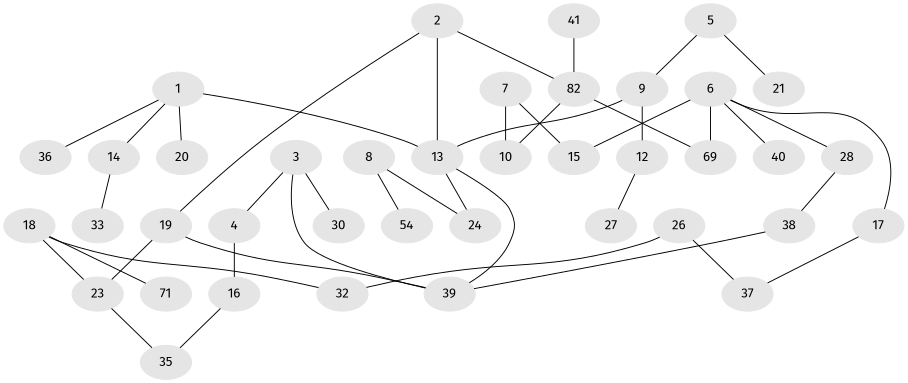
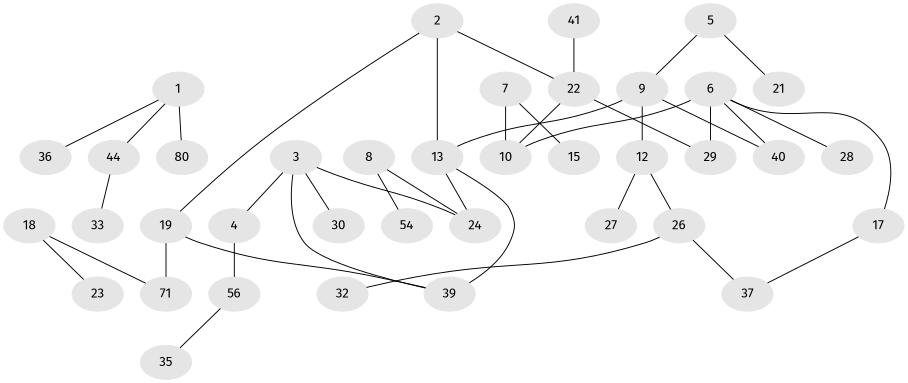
node "82": label "82" -> "22"
edge "1" -- "13": removed
edge "6" -- "15": now "6" -- "10"
edge "9" -- "40": added
node "14": label "14" -> "44"
node "20": label "20" -> "80"
node "69": label "69" -> "29"
edge "3" -- "24": added
edge "12" -- "26": added
node "38": removed
edge "19" -- "23": now "19" -- "71"
edge "18" -- "32": removed
node "16": label "16" -> "56"
edge "23" -- "35": removed
